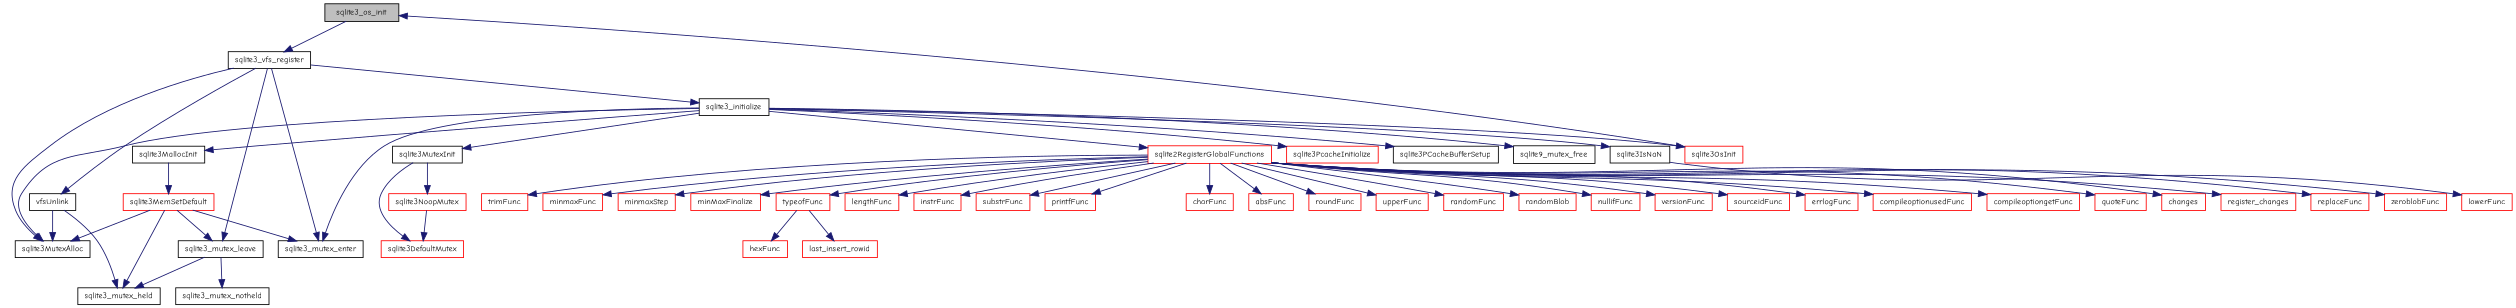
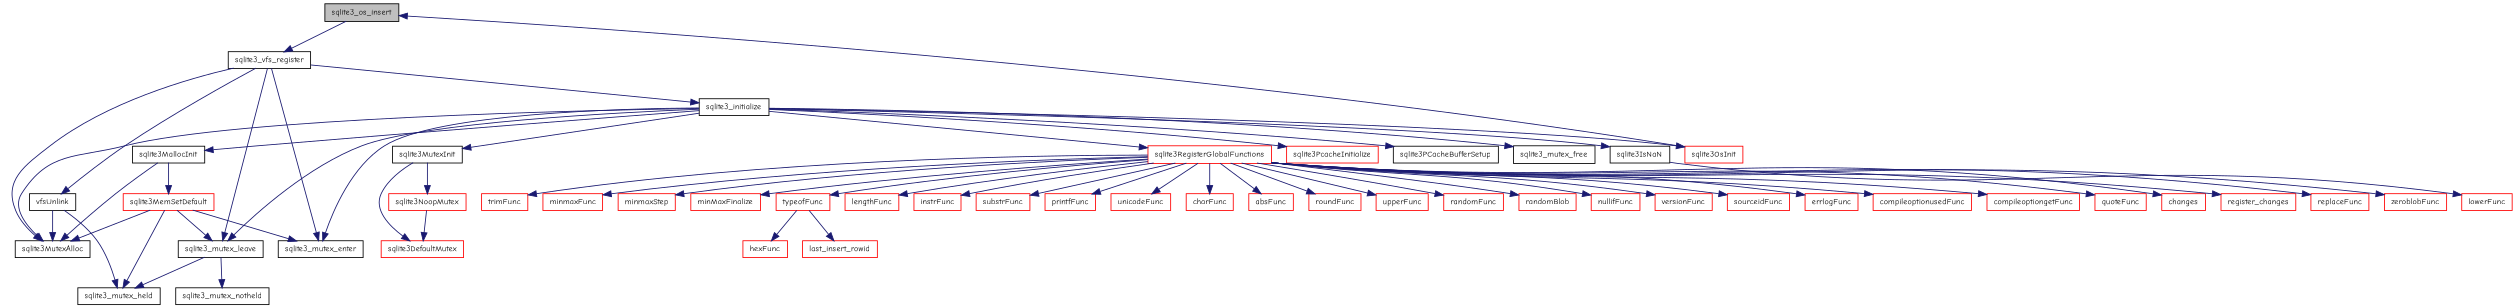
node "sqlite3_os_init": label "sqlite3_os_init" -> "sqlite3_os_insert"
edge "sqlite3_initialize" -> "sqlite3_mutex_leave": added
node "sqlite2RegisterGlobalFunctions": label "sqlite2RegisterGlobalFunctions" -> "sqlite3RegisterGlobalFunctions"
node "sqlite9_mutex_free": label "sqlite9_mutex_free" -> "sqlite3_mutex_free"
edge "sqlite3MallocInit" -> "sqlite3MutexAlloc": added
node "unicodeFunc": added
